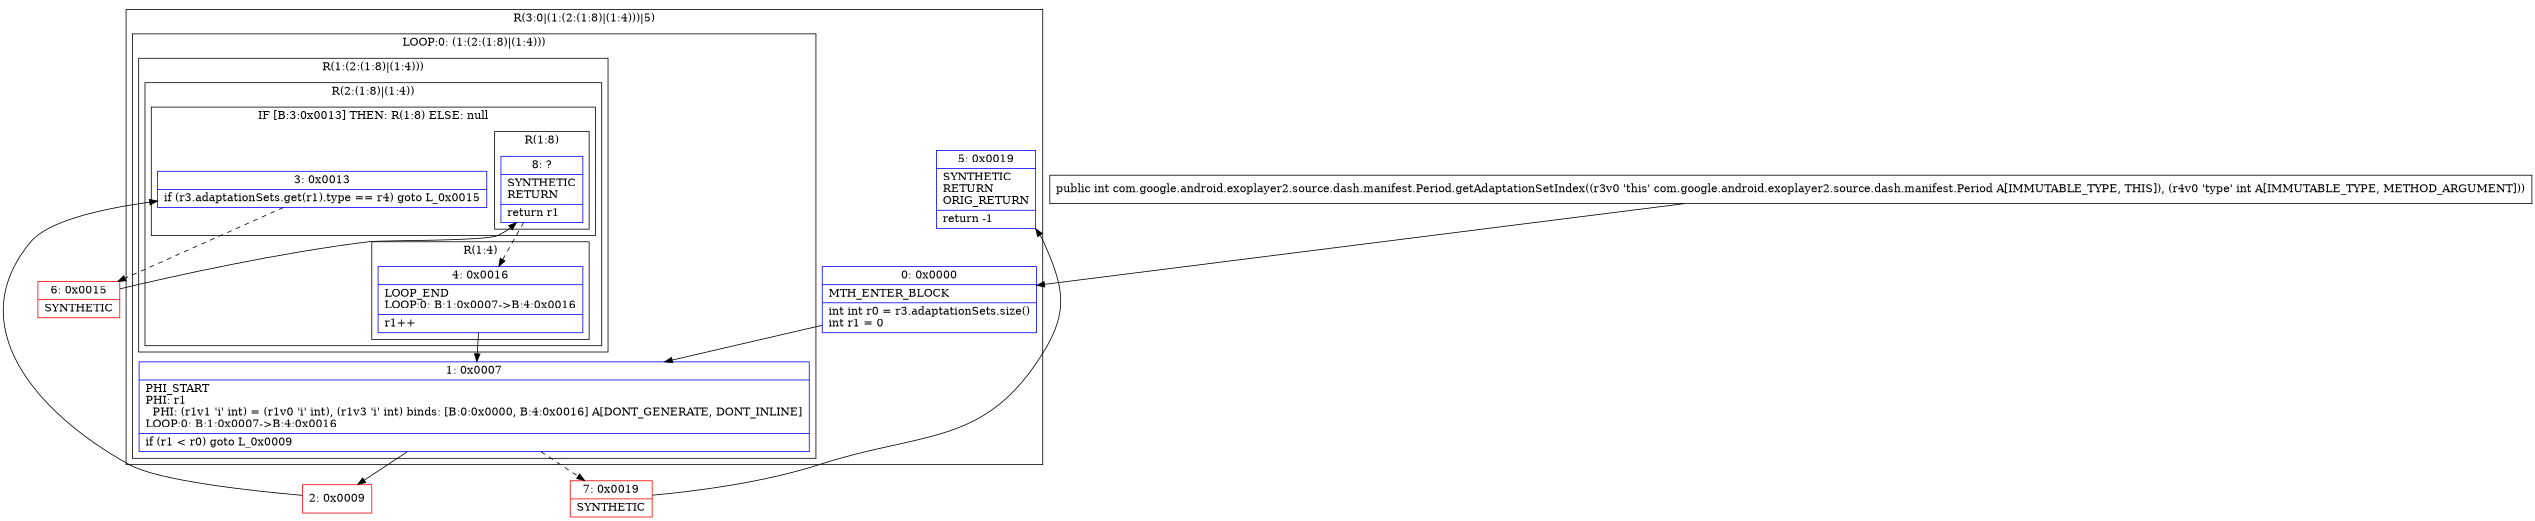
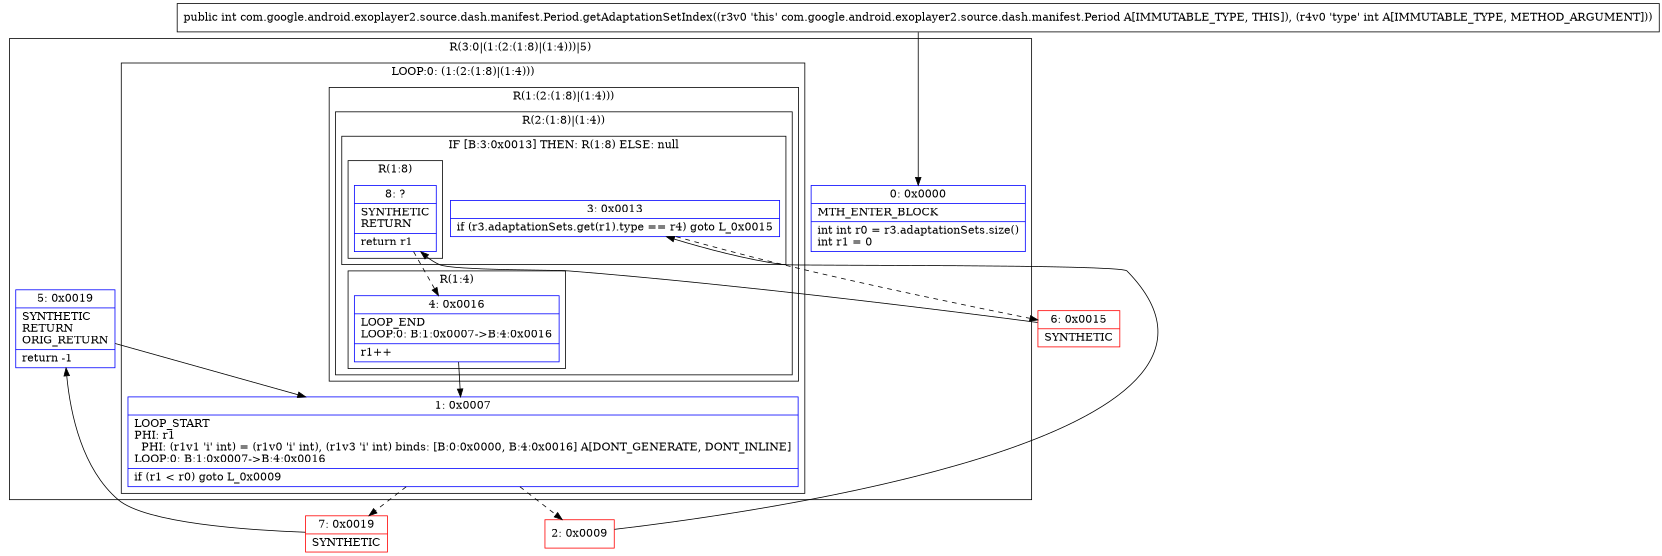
edge "0: 0x0000" -> "1: 0x0007": now "5: 0x0019" -> "1: 0x0007"
node "1: 0x0007": text "PHI_START" -> "LOOP_START"
edge "1: 0x0007" -> "2: 0x0009": style solid -> dashed
